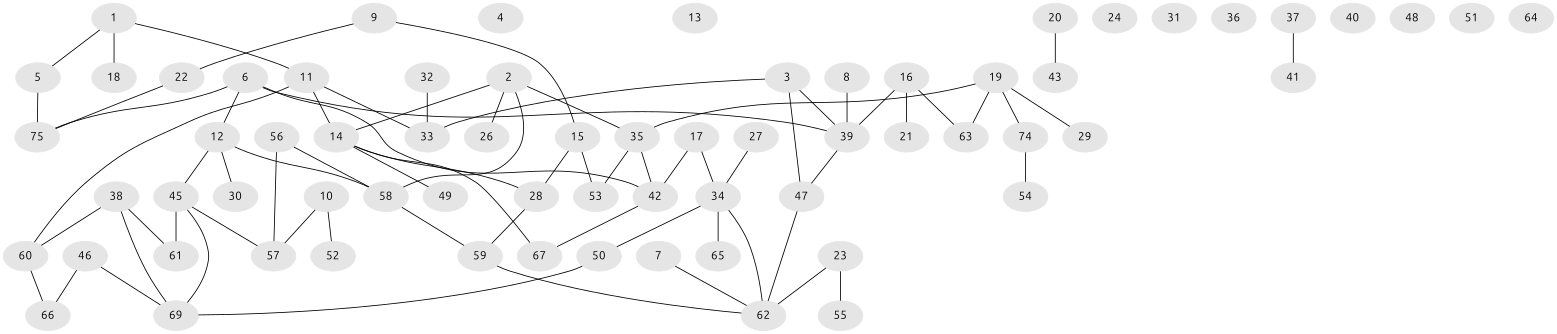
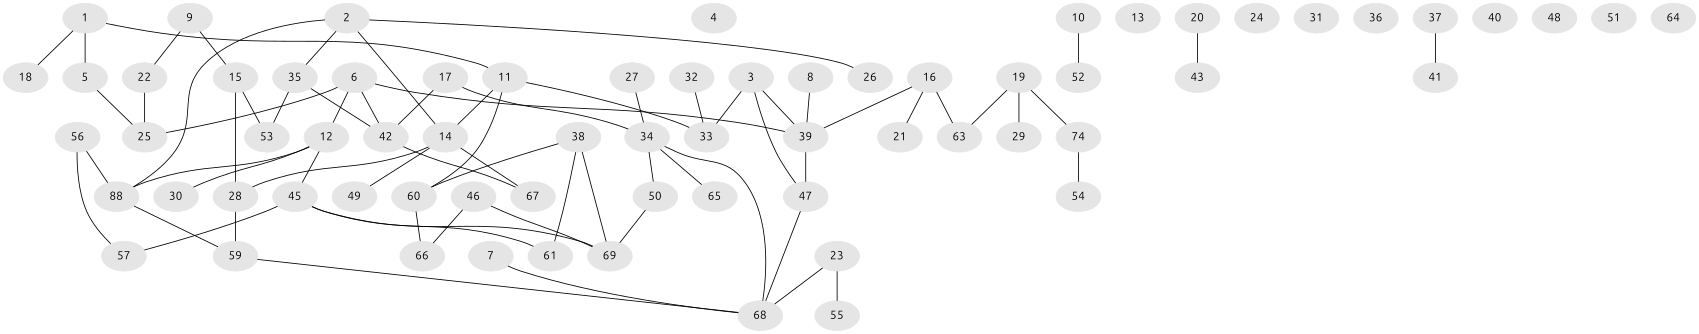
edge "19" -- "35": removed
node "75": label "75" -> "25"
node "58": label "58" -> "88"
edge "10" -- "57": removed
node "62": label "62" -> "68"
